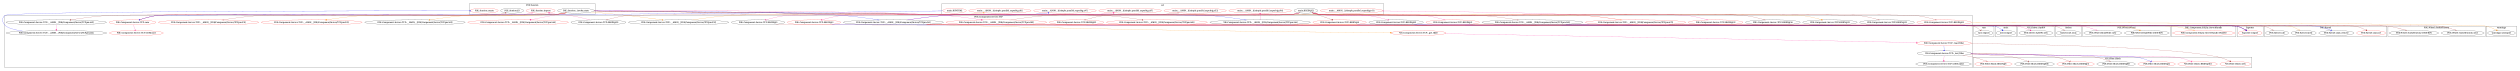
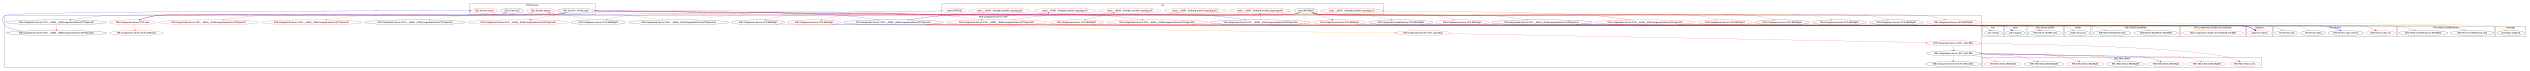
node "POE::Component::Server::TCP::BEGIN@10": label "POE::Component::Server::TCP::BEGIN@10" -> "POE::Component::SocketFactory::TCP::BEGIN@10"
cluster "POE::Wheel::Wheel": label "POE::Wheel::Wheel" -> "POE::Wheel::ReadWrite"
